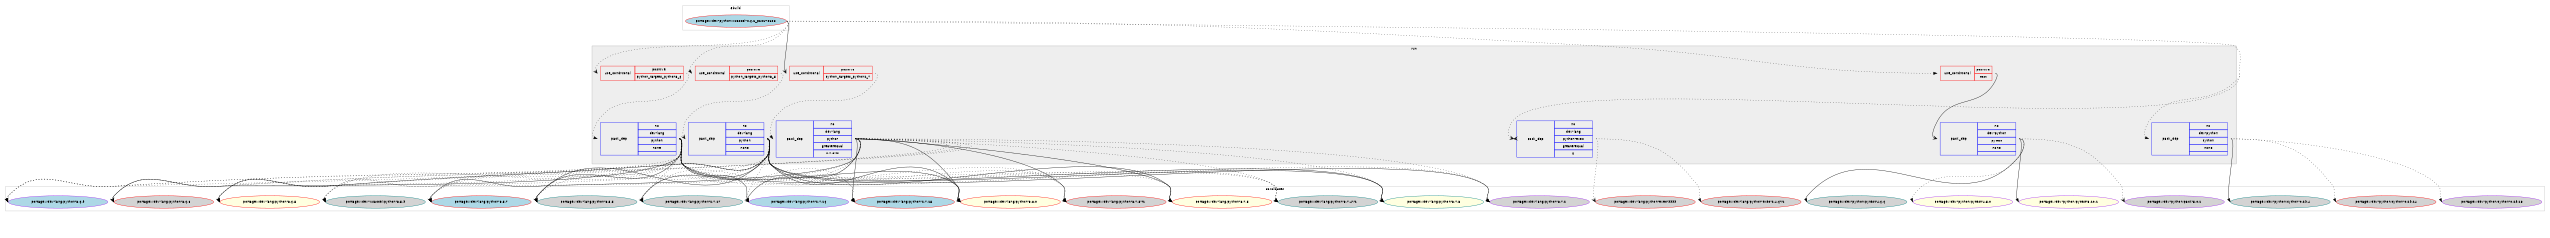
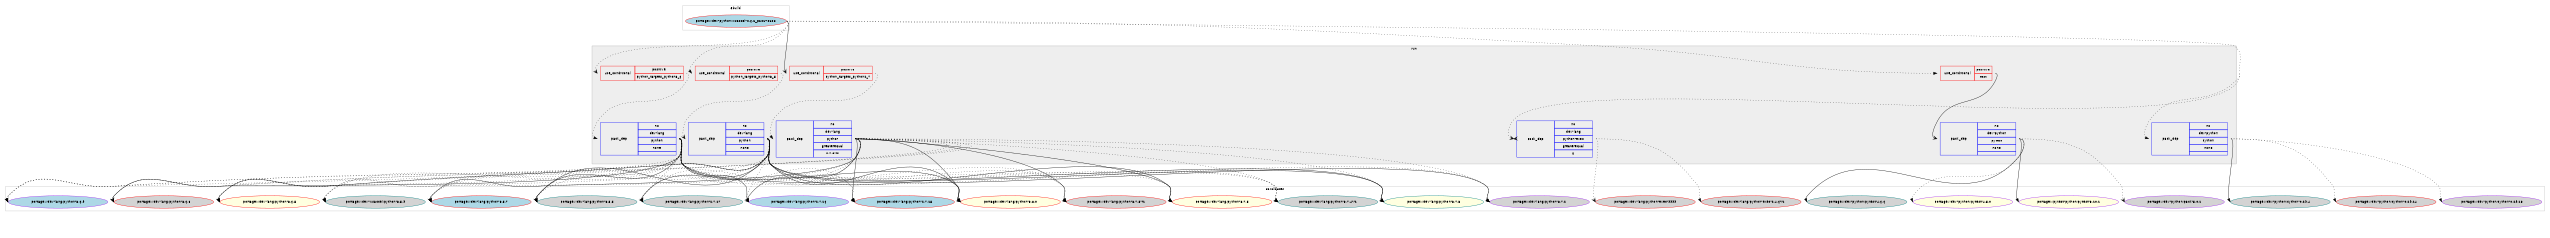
node "portage://dev-python/pytest-3.10.1": label "portage://dev-python/pytest-3.10.1" -> "portage://pytest-python/pytest-3.10.1"
